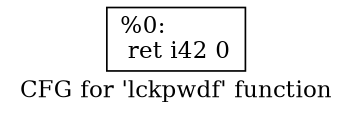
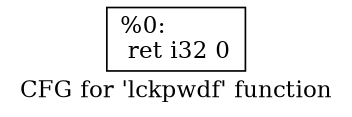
node "%0:": text "ret i42 0" -> "ret i32 0"
